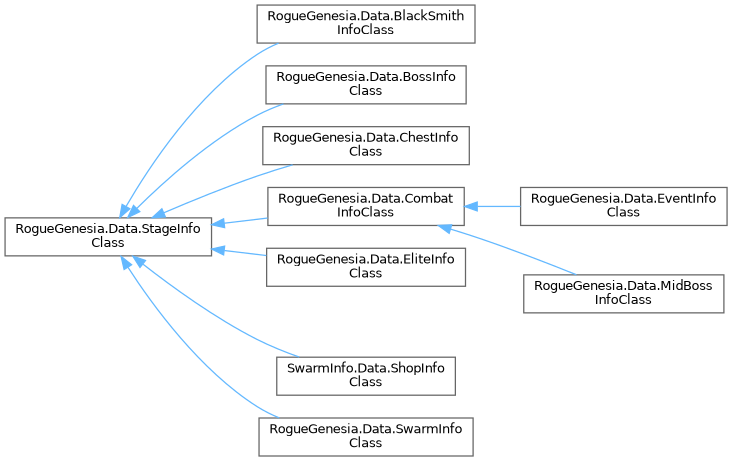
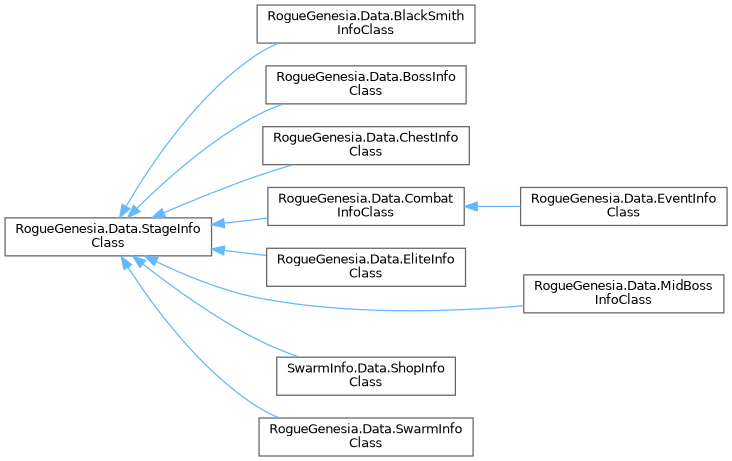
edge "RogueGenesia.Data.MidBoss InfoClass" -> "RogueGenesia.Data.Combat InfoClass": now "RogueGenesia.Data.MidBoss InfoClass" -> "RogueGenesia.Data.StageInfo Class"
